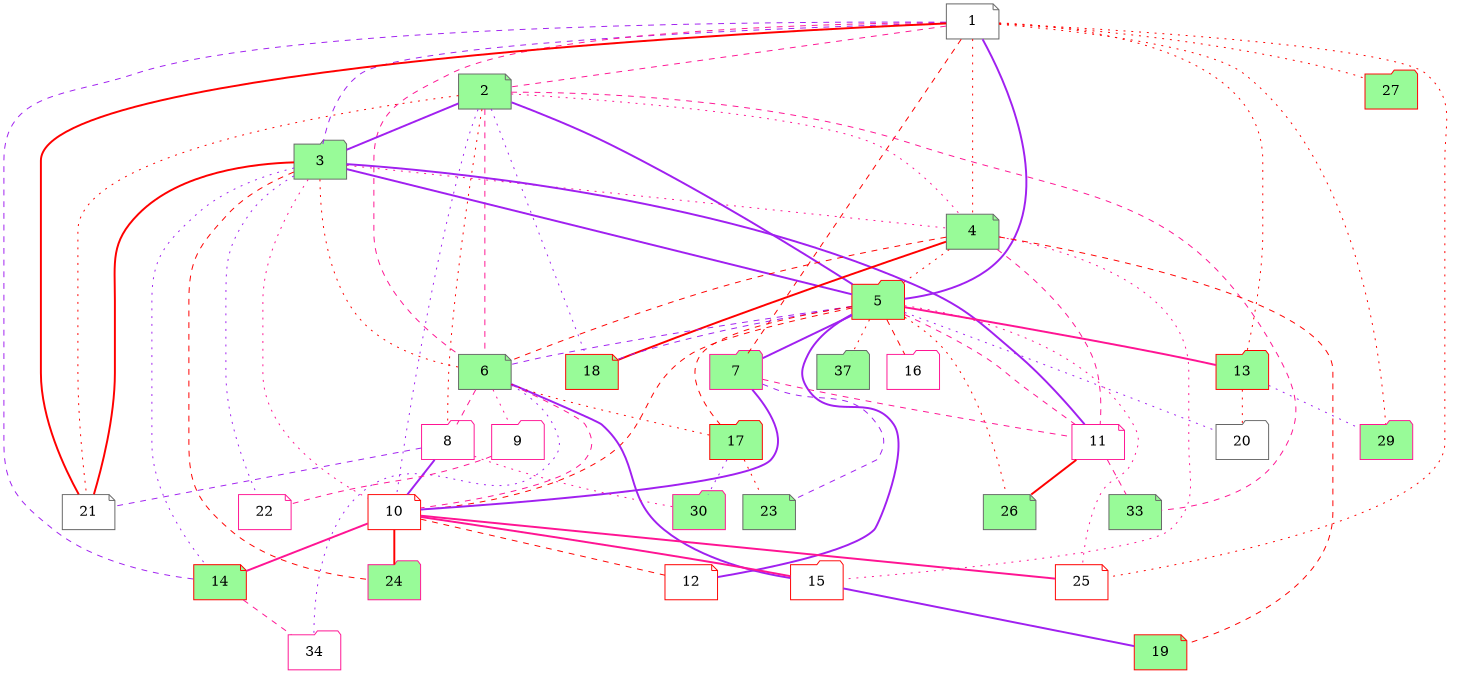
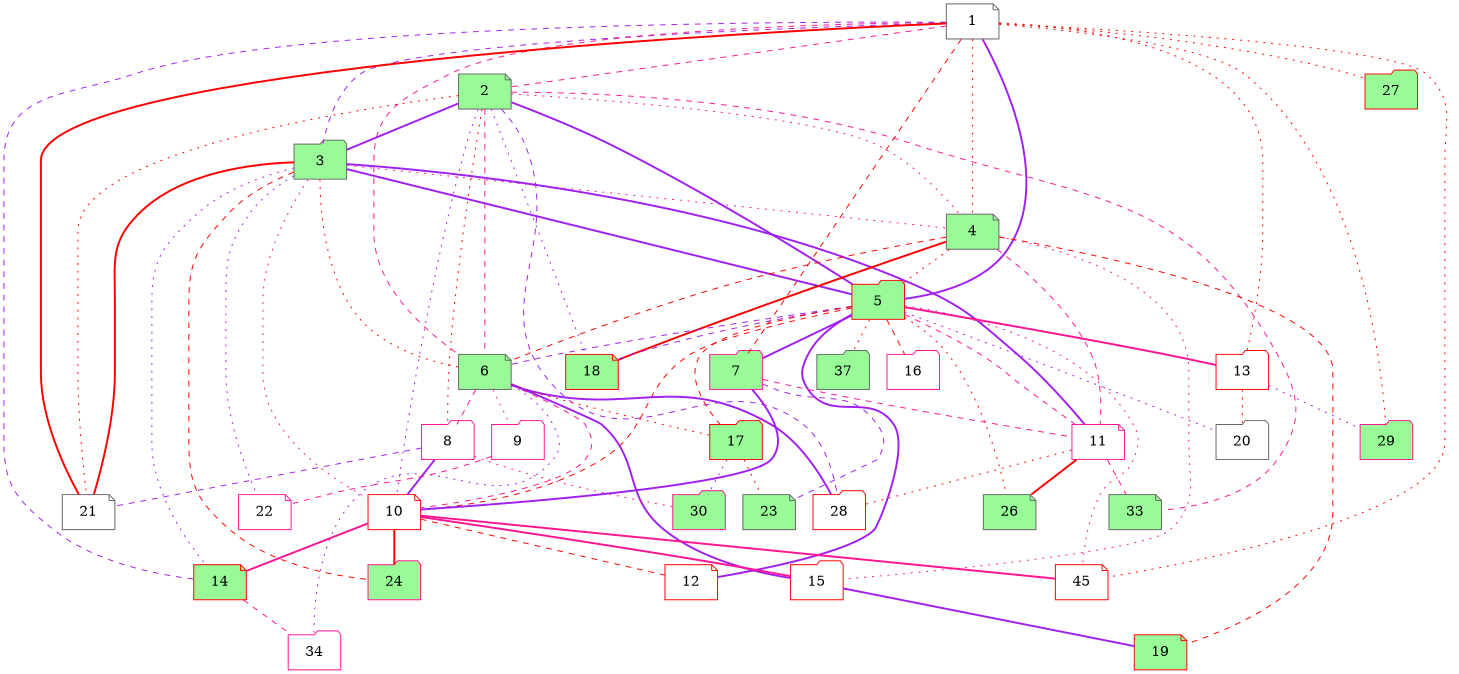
node "13": fillcolor palegreen -> white
node "28": added
node "25": label "25" -> "45"
